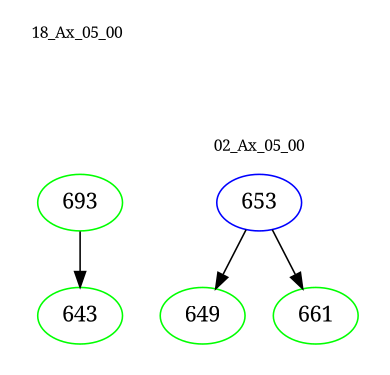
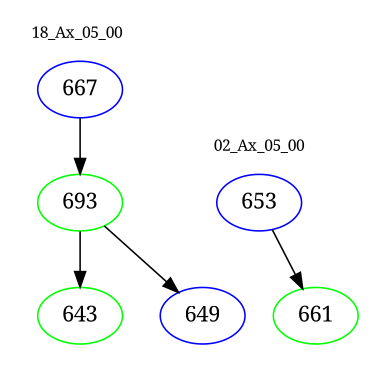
node "667": added
edge "653" -> "649": now "693" -> "649"
node "649": color green -> blue
